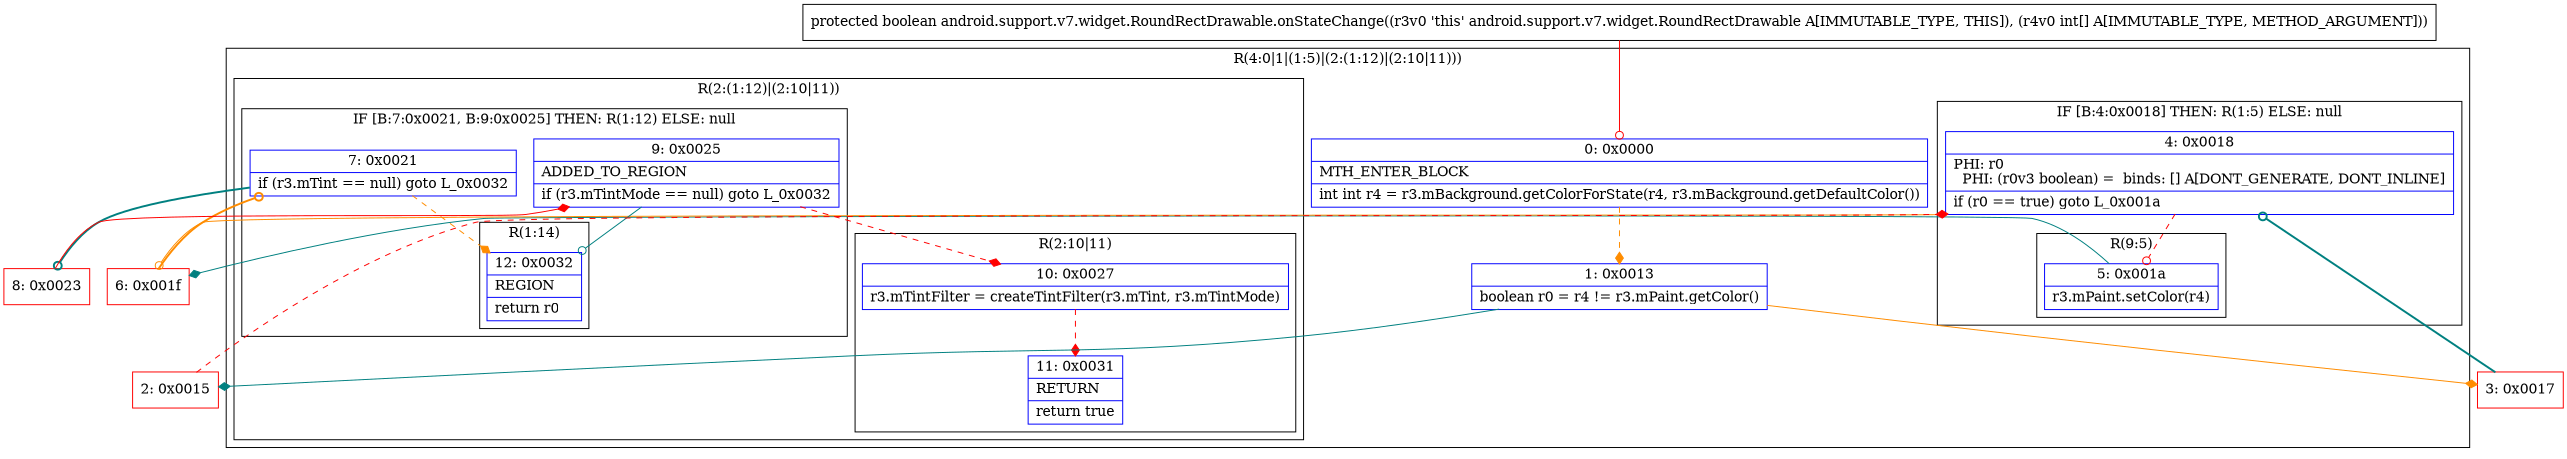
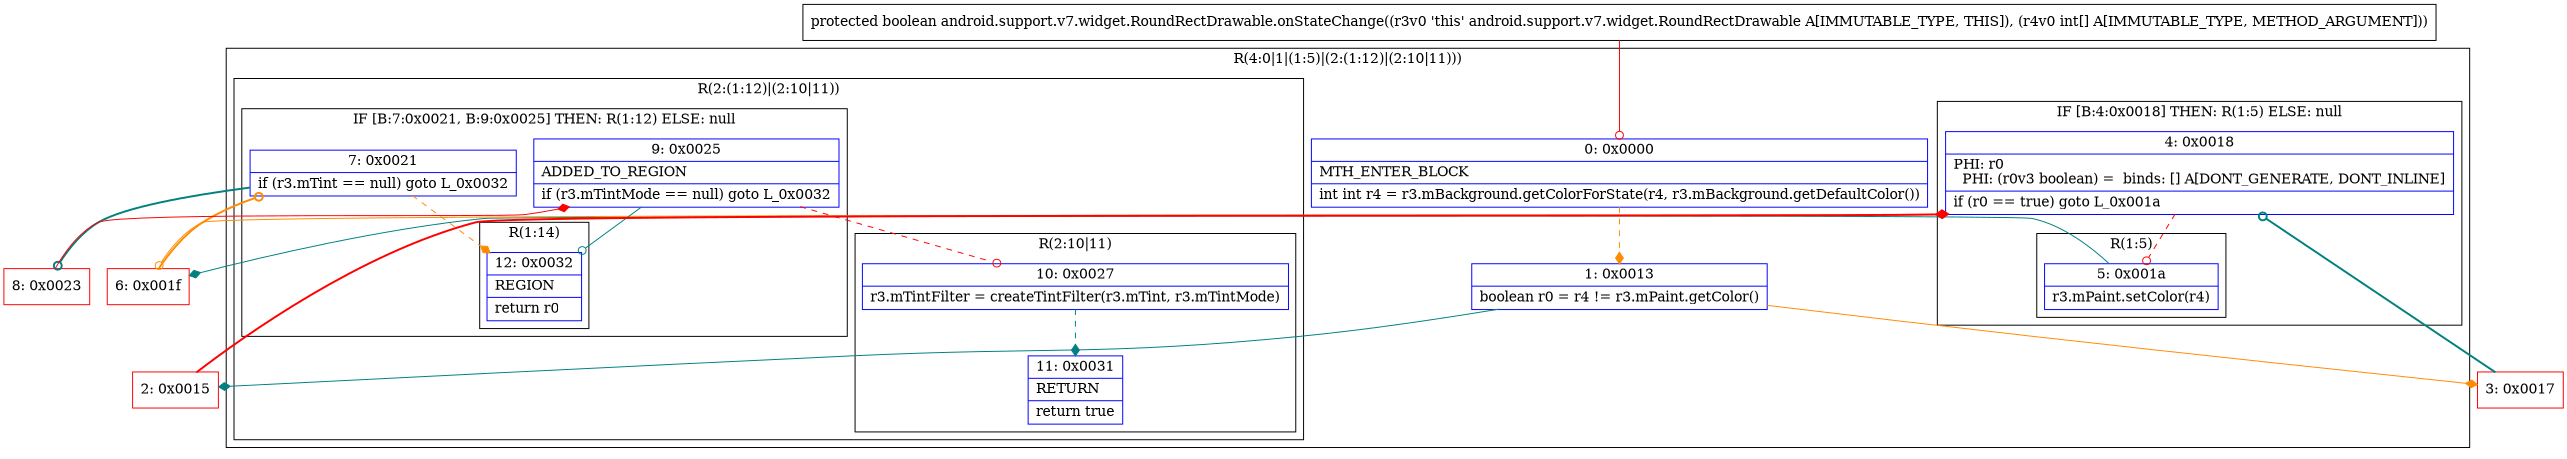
edge "2: 0x0015" -> "4: 0x0018": style dashed -> bold
edge "9: 0x0025" -> "10: 0x0027": arrowhead diamond -> odot
cluster "R(9:5)": label "R(9:5)" -> "R(1:5)"
edge "10: 0x0027" -> "11: 0x0031": color red -> teal
